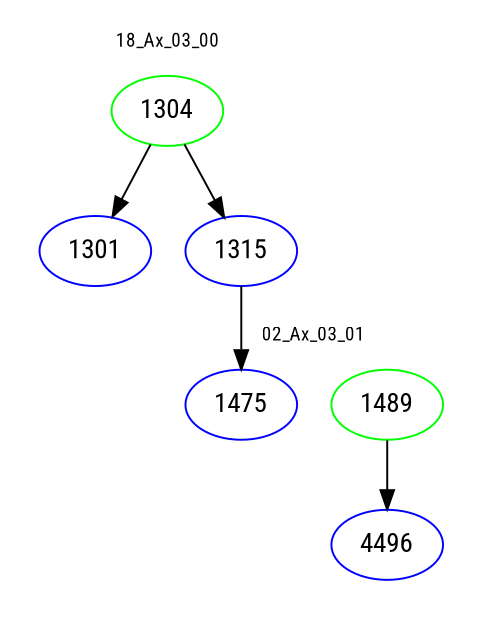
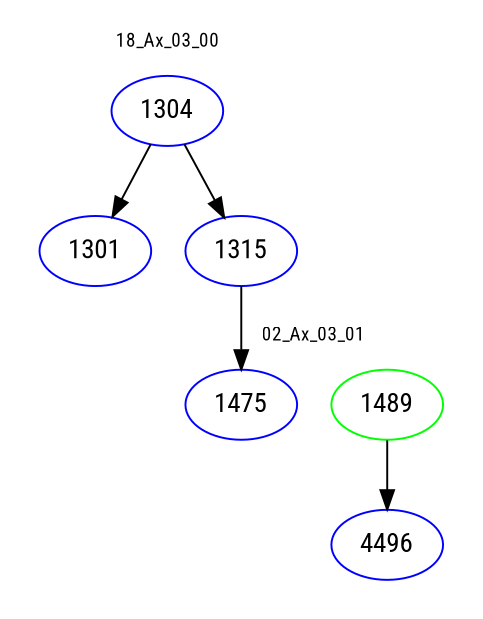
node "1304": color green -> blue
